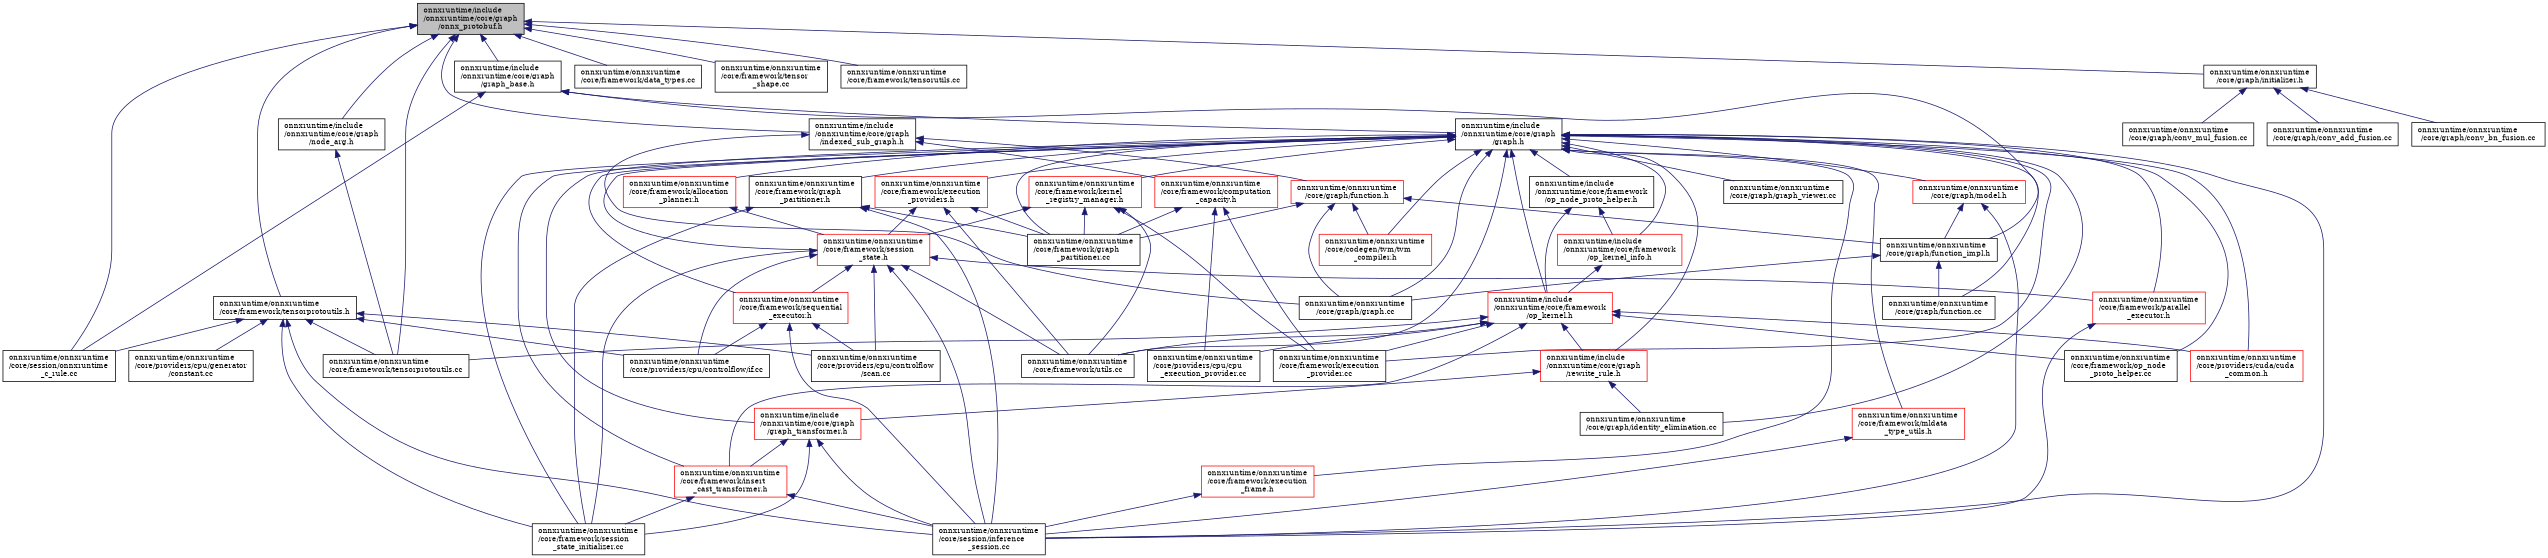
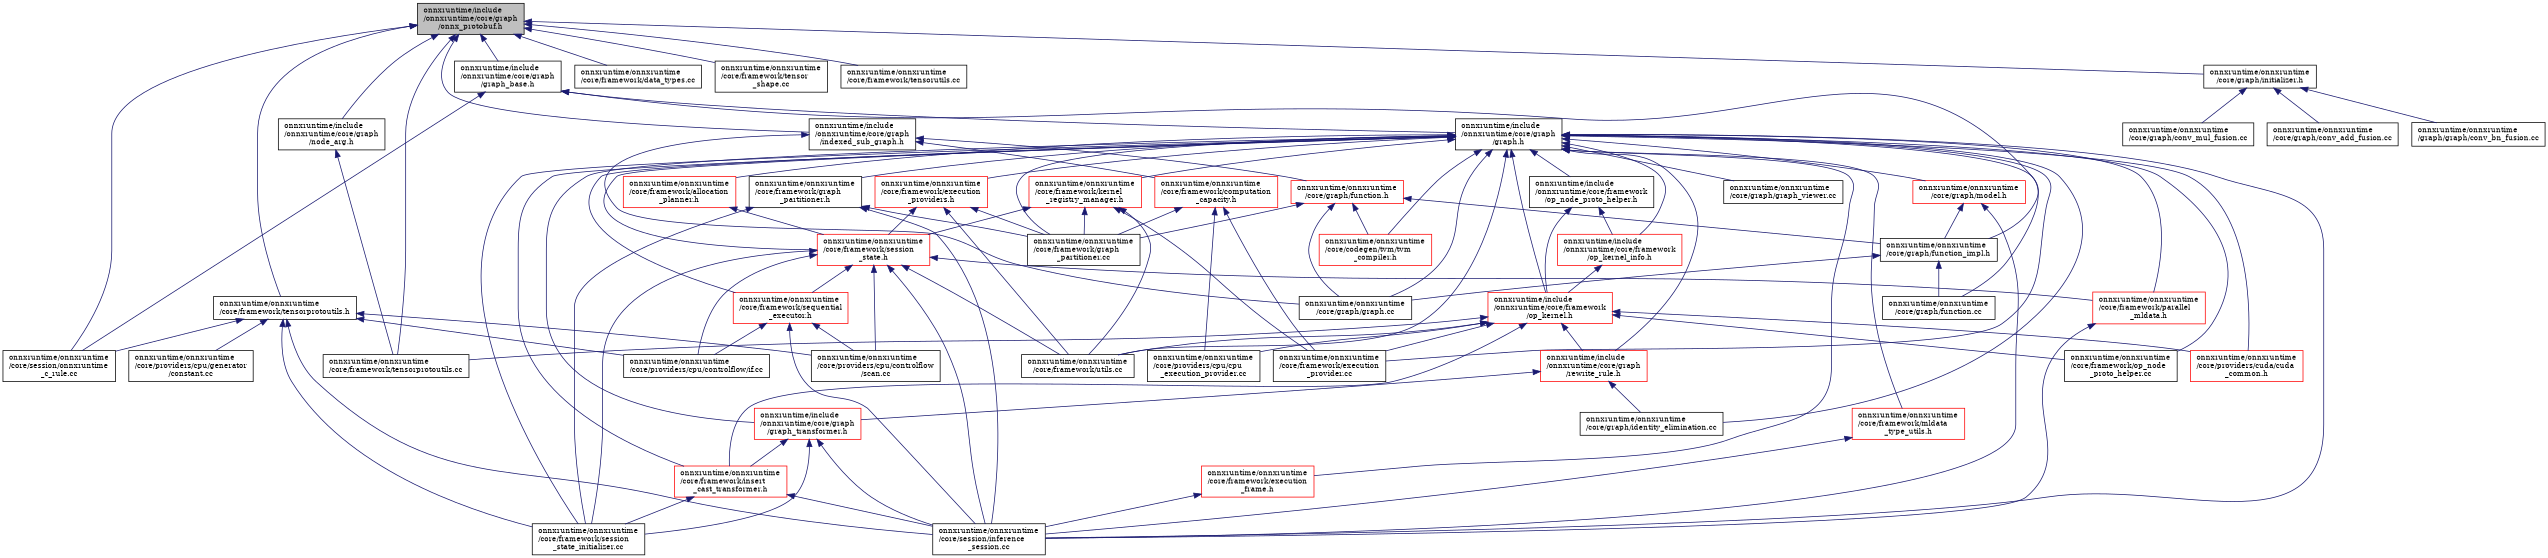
node "onnxruntime/onnxruntime /core/graph/conv_bn_fusion.cc": label "onnxruntime/onnxruntime /core/graph/conv_bn_fusion.cc" -> "onnxruntime/onnxruntime /graph/graph/conv_bn_fusion.cc"
node "onnxruntime/onnxruntime /core/framework/parallel _executor.h": label "onnxruntime/onnxruntime /core/framework/parallel _executor.h" -> "onnxruntime/onnxruntime /core/framework/parallel _mldata.h"
edge "onnxruntime/onnxruntime /core/framework/tensorprotoutils.cc" -> "onnxruntime/onnxruntime /core/framework/tensorprotoutils.h": removed
